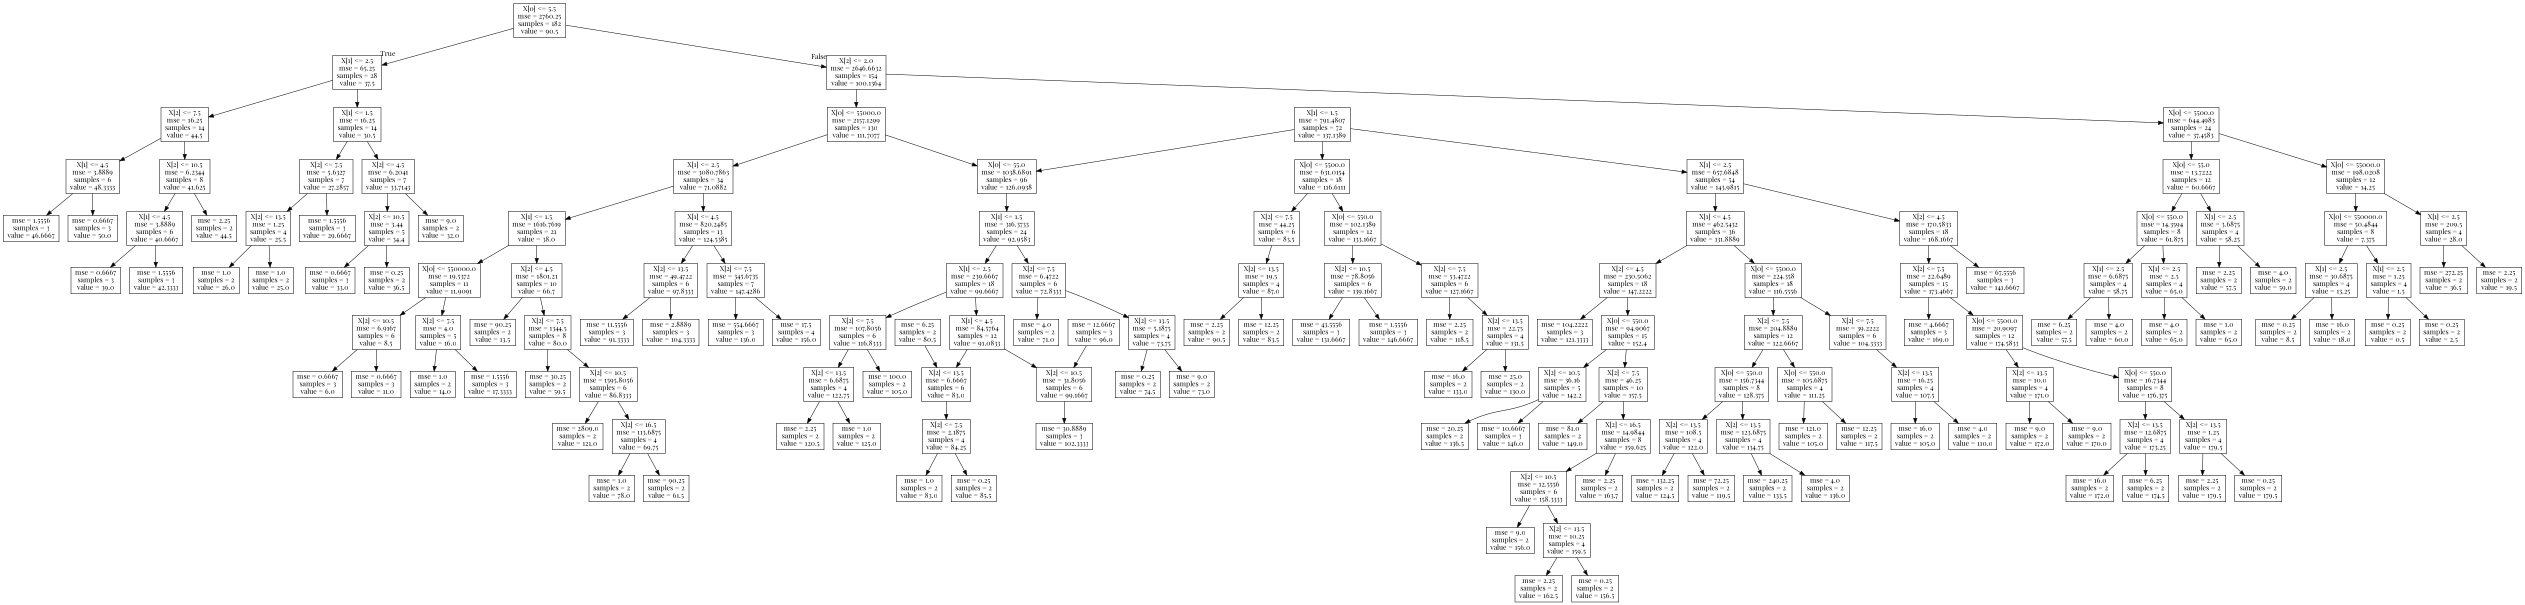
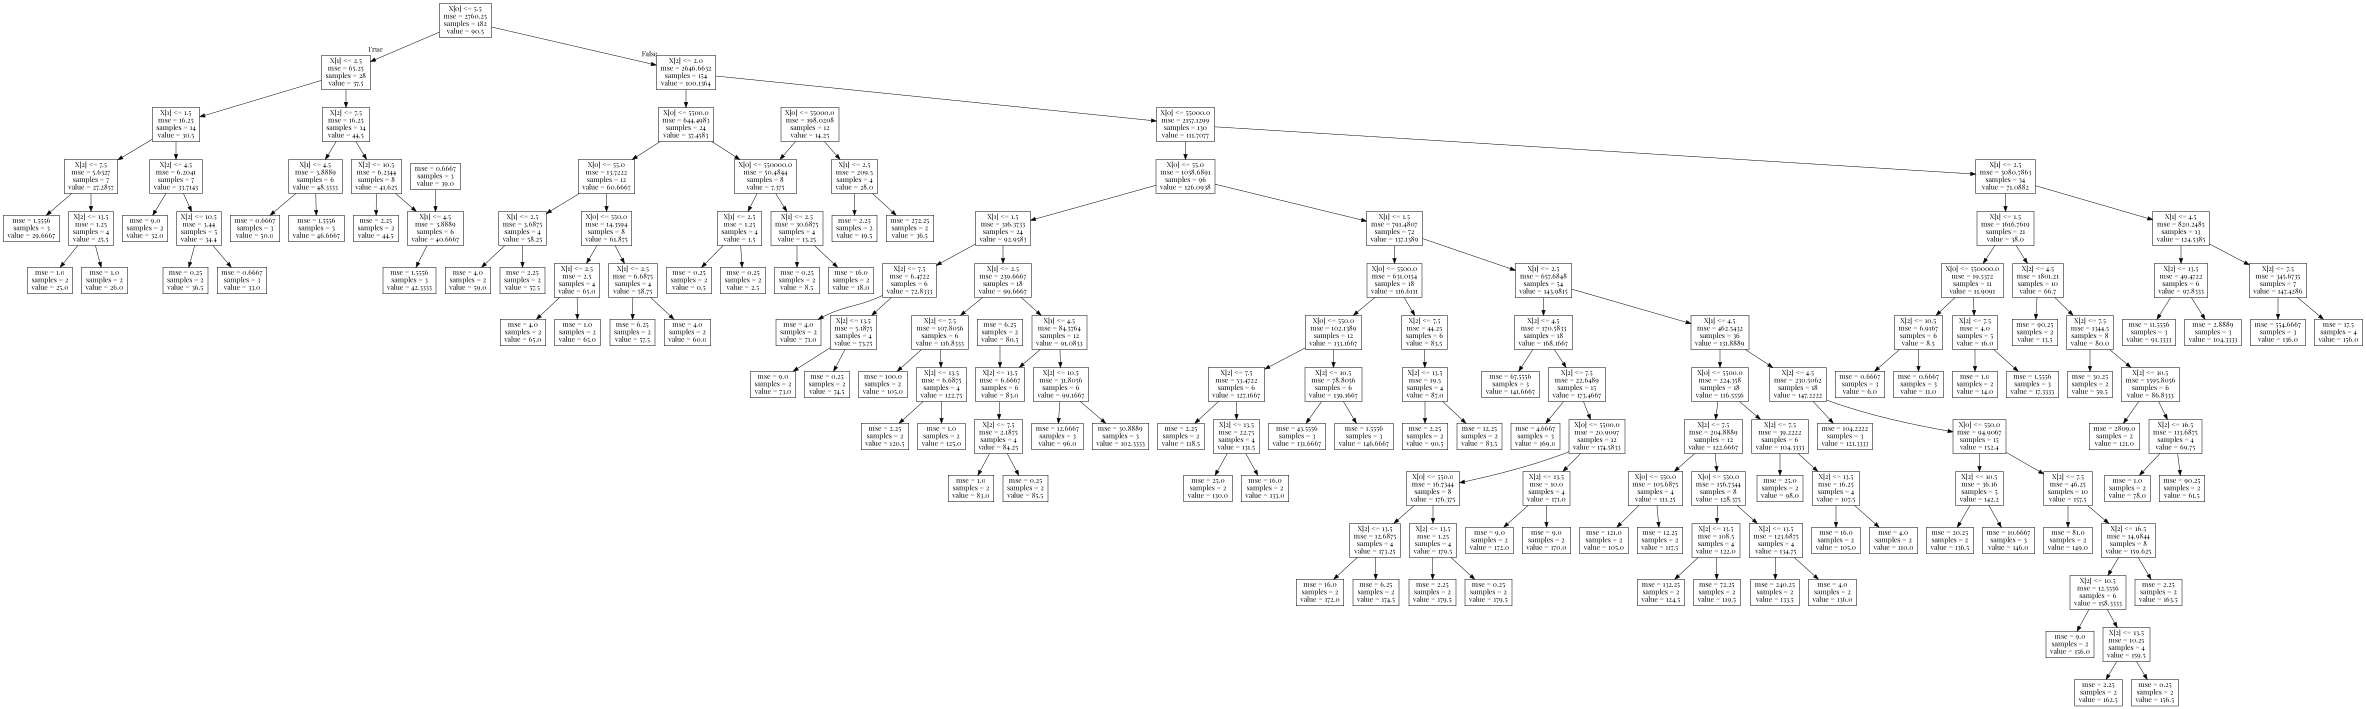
edge "X[1] <= 1.5 mse = 791.4807 samples = 72 value = 137.1389" -> "X[0] <= 55.0 mse = 1038.6891 samples = 96 value = 126.0938": reversed
edge "X[0] <= 5500.0 mse = 644.4983 samples = 24 value = 37.4583" -> "X[0] <= 55000.0 mse = 198.0208 samples = 12 value = 14.25": now "X[0] <= 5500.0 mse = 644.4983 samples = 24 value = 37.4583" -> "X[0] <= 550000.0 mse = 50.4844 samples = 8 value = 7.375"
edge "X[1] <= 4.5 mse = 3.8889 samples = 6 value = 40.6667" -> "mse = 0.6667 samples = 3 value = 39.0": reversed
edge "mse = 12.6667 samples = 3 value = 96.0" -> "X[2] <= 10.5 mse = 31.8056 samples = 6 value = 99.1667": reversed
node "mse = 2.25 samples = 2 value = 163.7": label "mse = 2.25 samples = 2 value = 163.7" -> "mse = 2.25 samples = 2 value = 163.5"
node "mse = 25.0 samples = 2 value = 98.0": added
